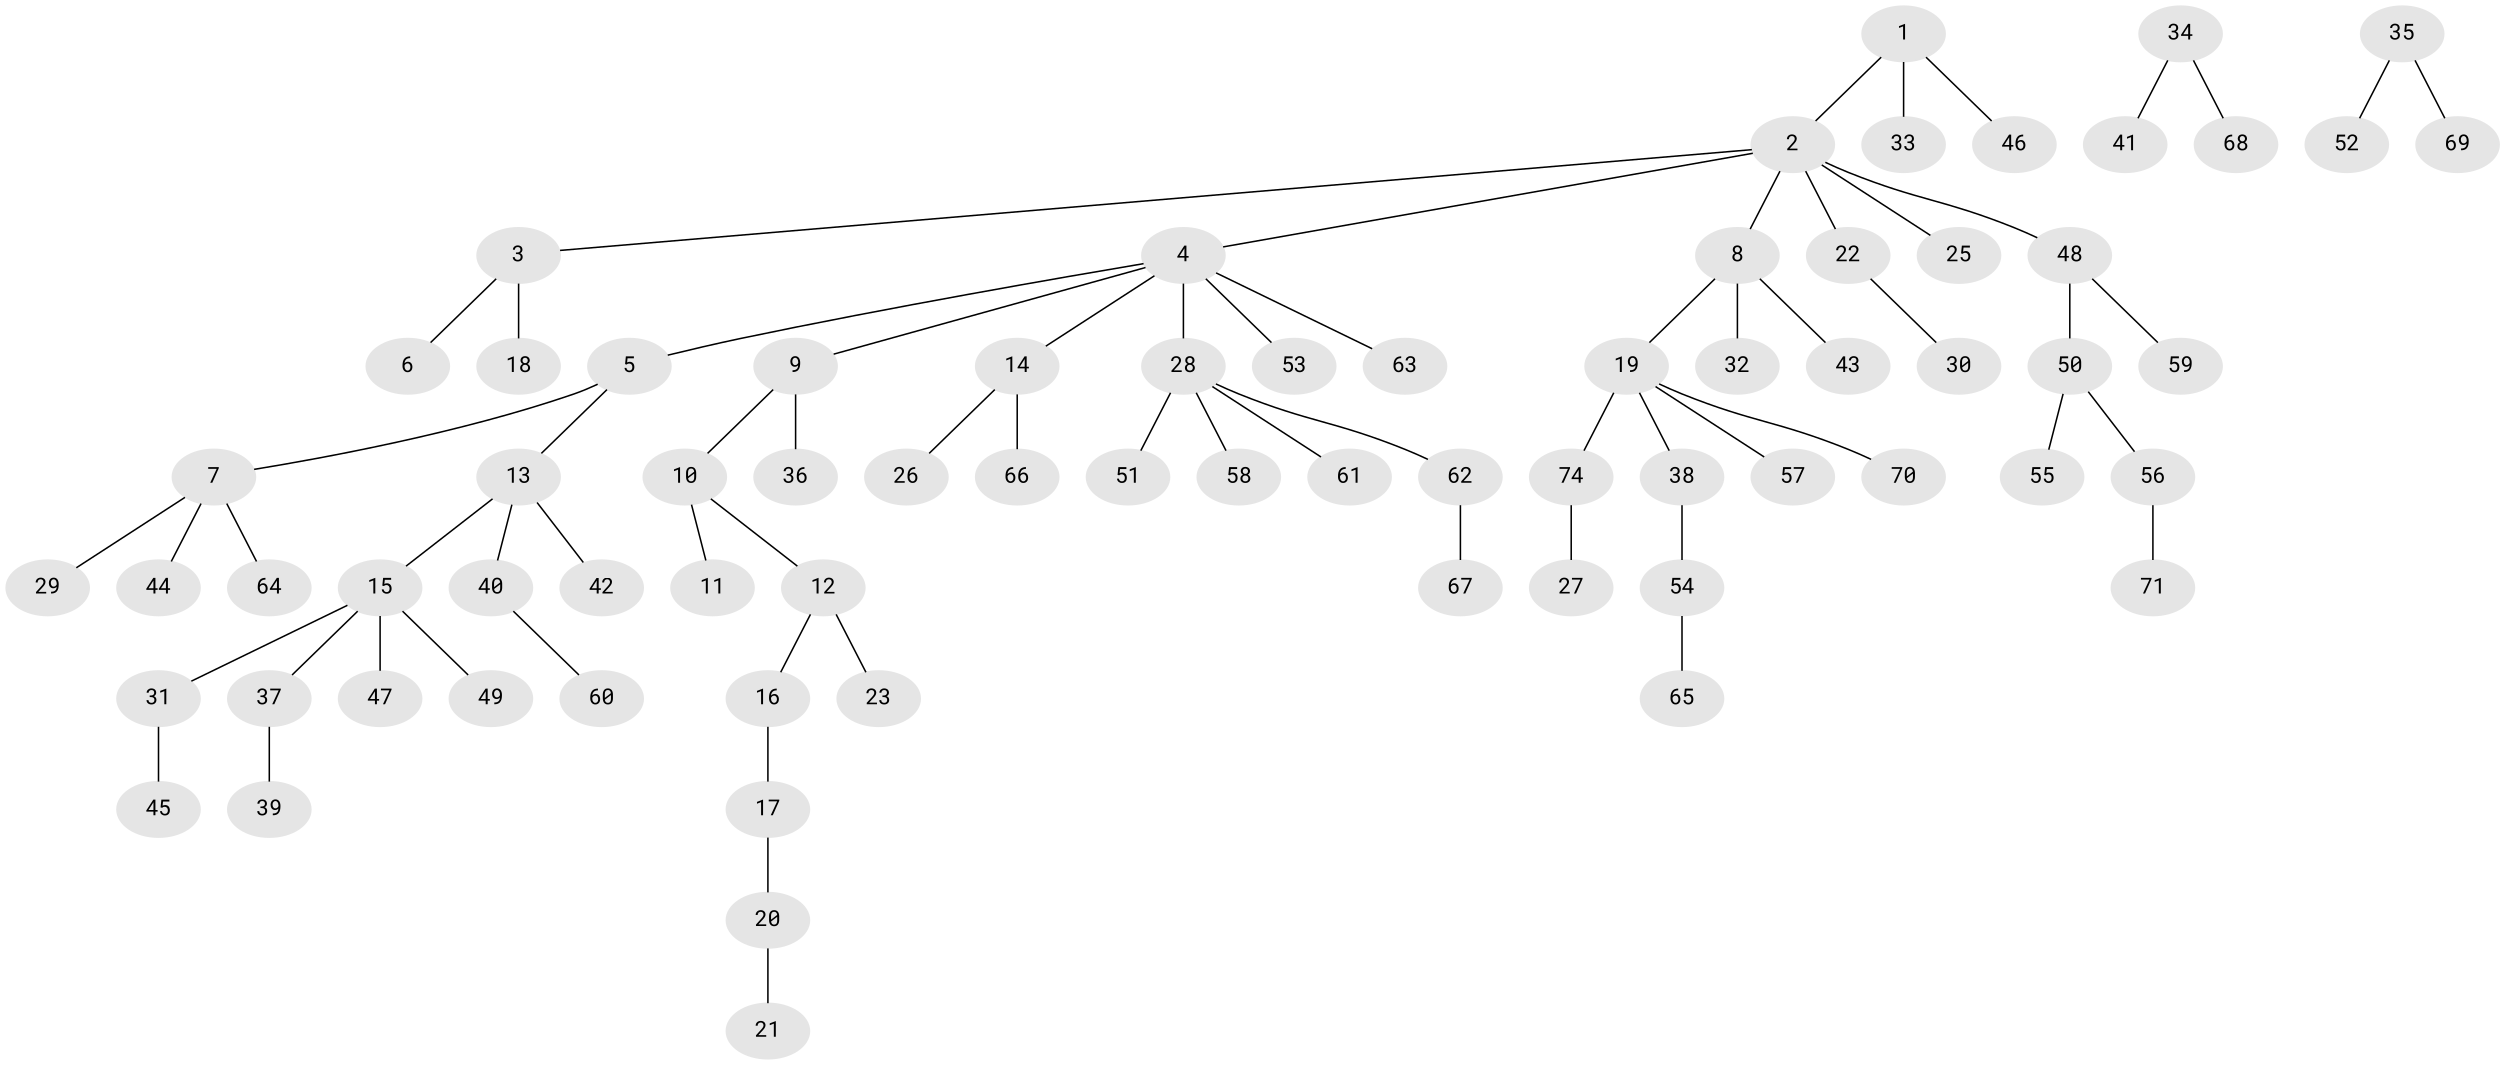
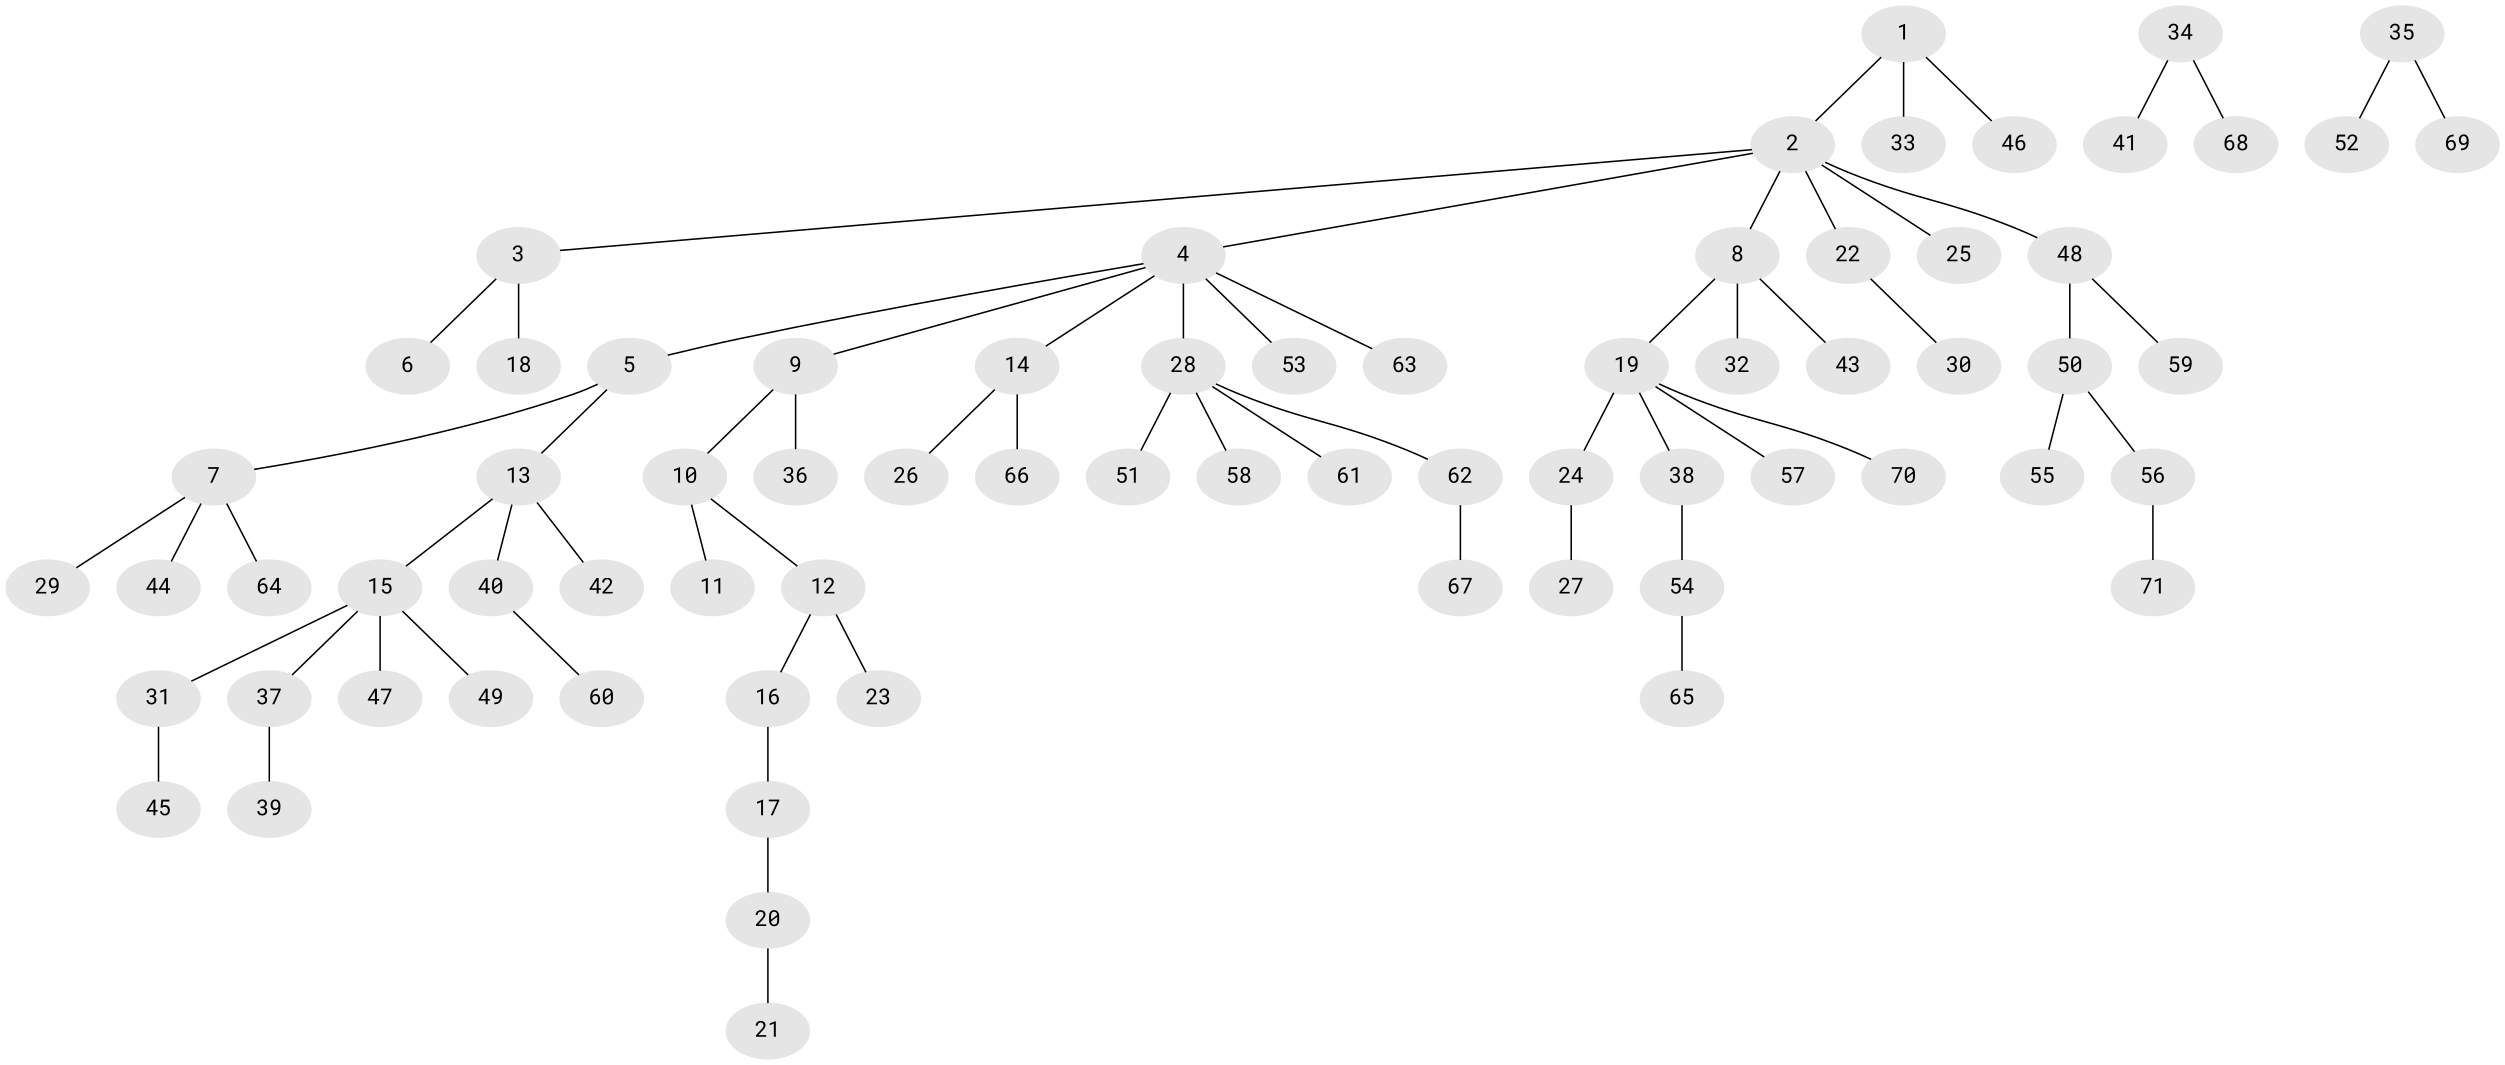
node "74": label "74" -> "24"
